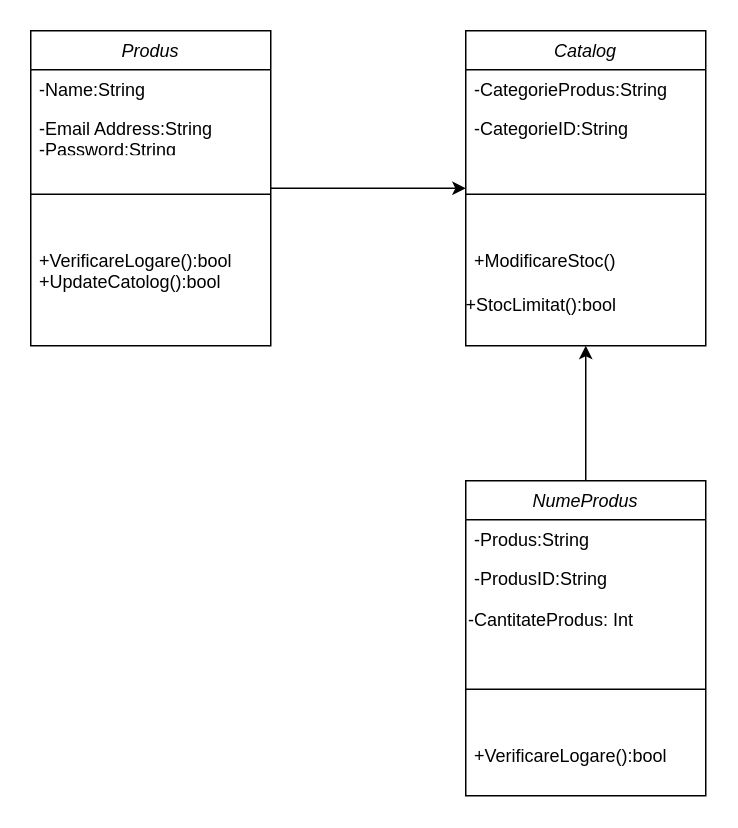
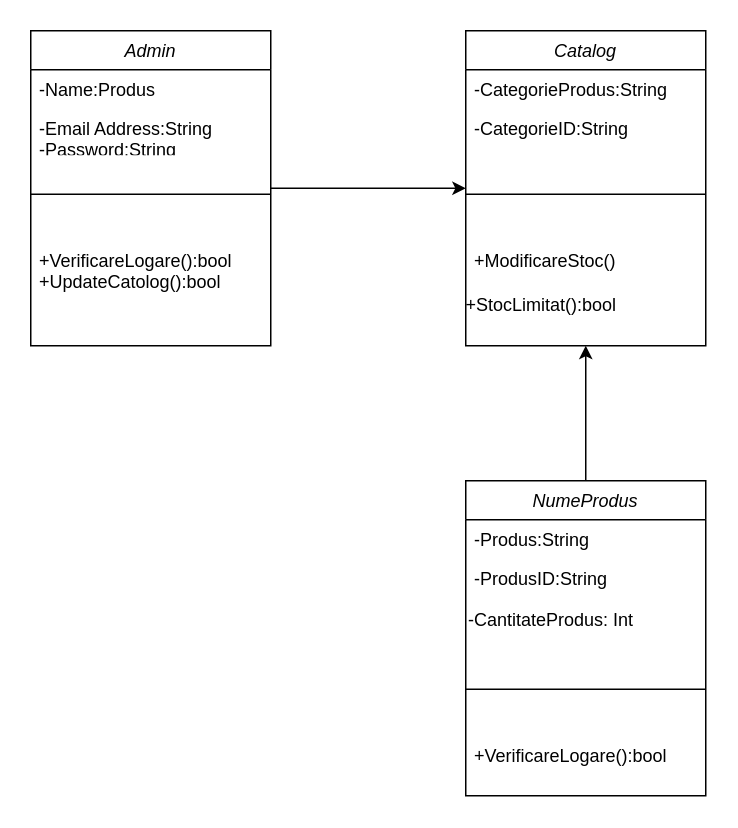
node "Produs": label "Produs" -> "Admin"
node "-Name:String": label "-Name:String" -> "-Name:Produs"
